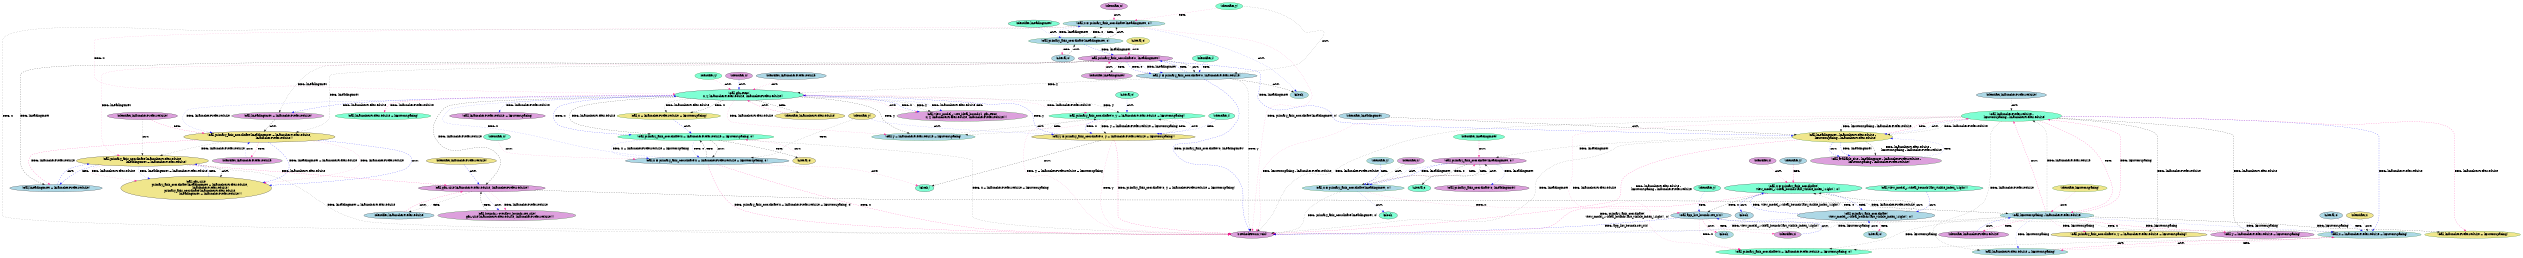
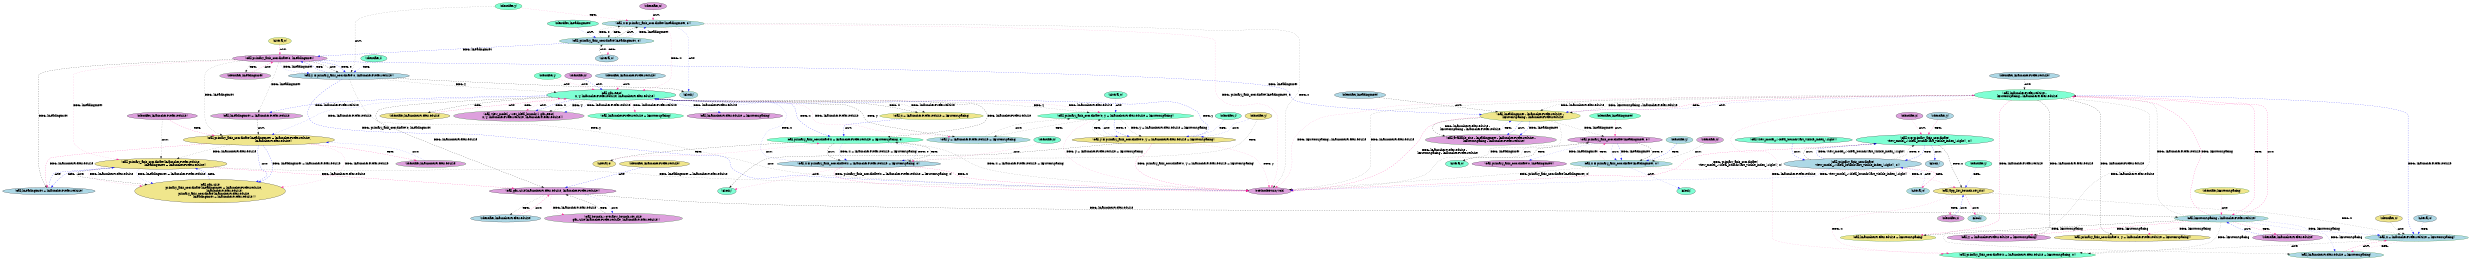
node "(Call,app_list_bounds.set_x(x))": fillcolor lightblue -> khaki
edge "(Call,app_list_bounds.set_x(x))" -> "(MethodReturn,void)": removed, label "DDG: app_list_bounds.set_x(x)"
edge "(Call,kButtonSpacing - kLauncherPreferredSize)" -> "(MethodReturn,void)": removed, label "DDG: kButtonSpacing"
